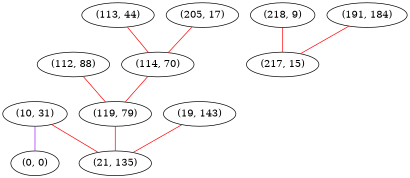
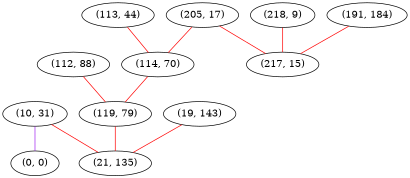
edge "(205, 17)" -- "(217, 15)": added
